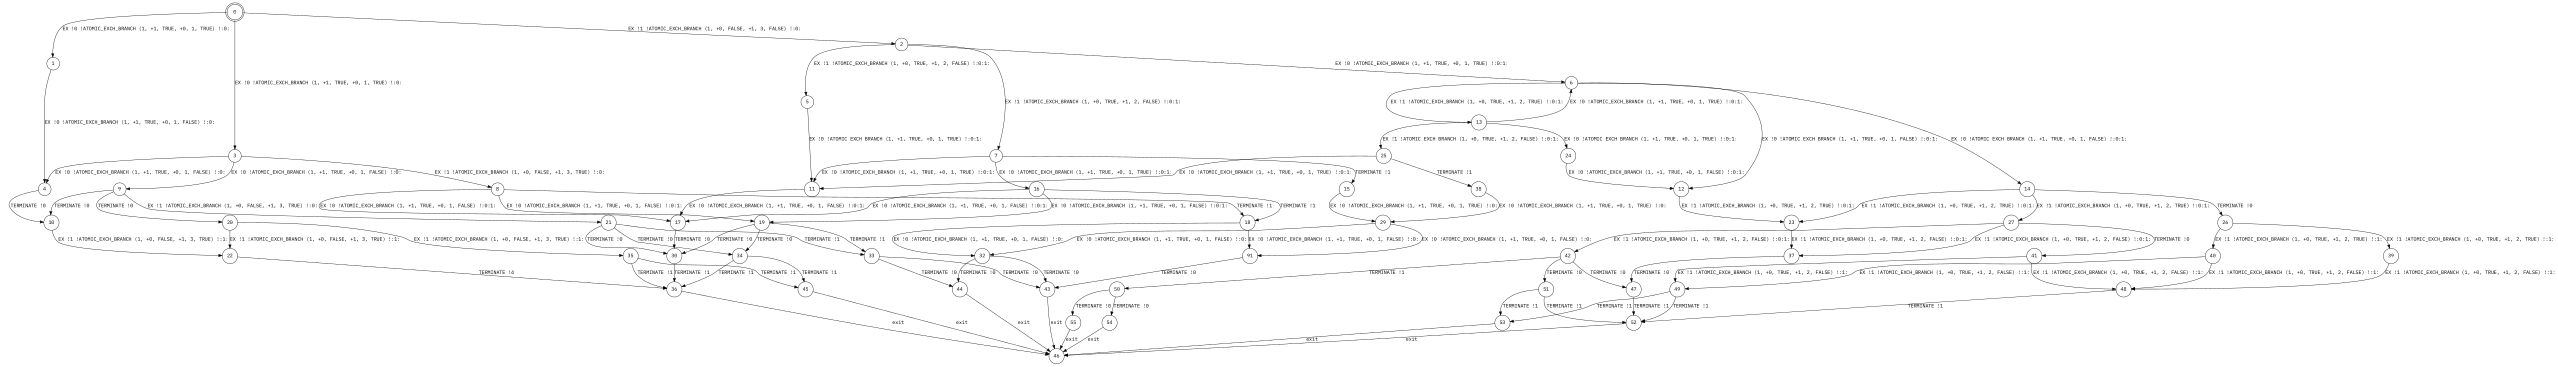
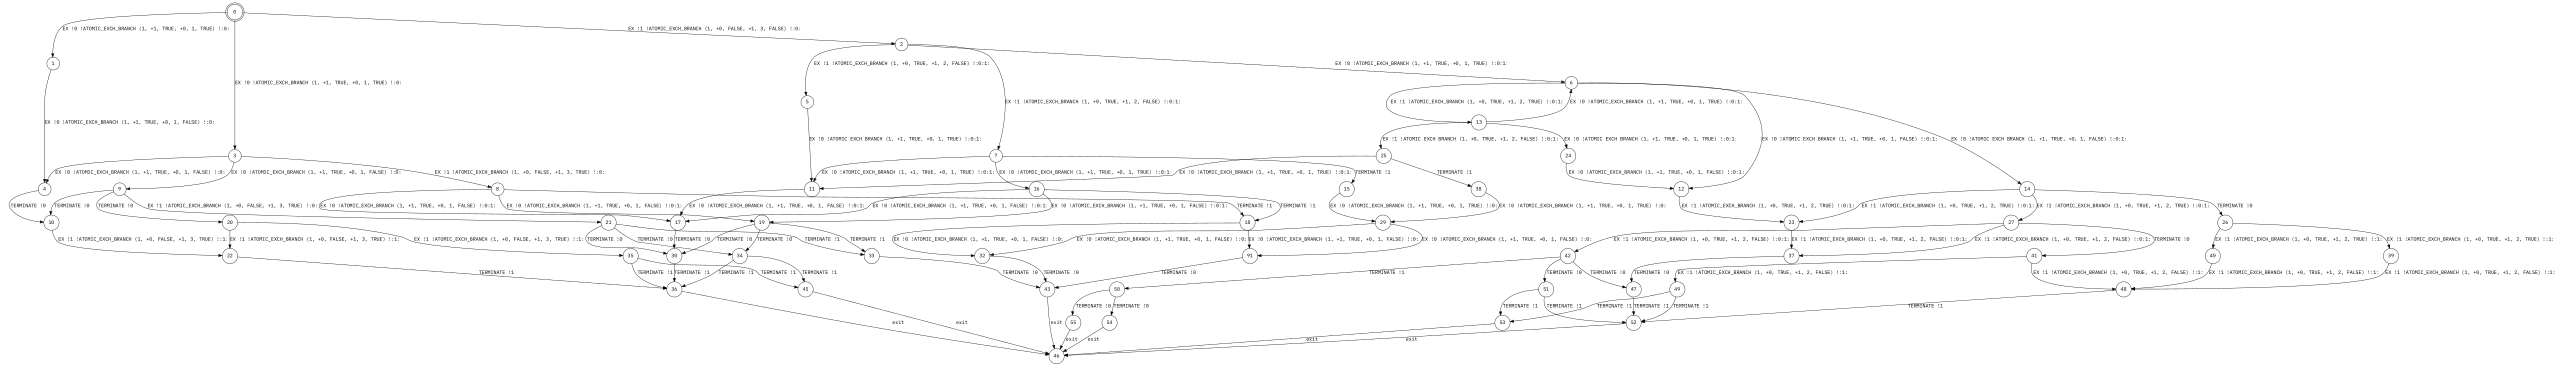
edge "40" -> "49": removed, label "EX !1 !ATOMIC_EXCH_BRANCH (1, +0, TRUE, +1, 2, FALSE) !:1:"
edge "22" -> "36": label "TERMINATE !4" -> "TERMINATE !1"
node "44": removed
